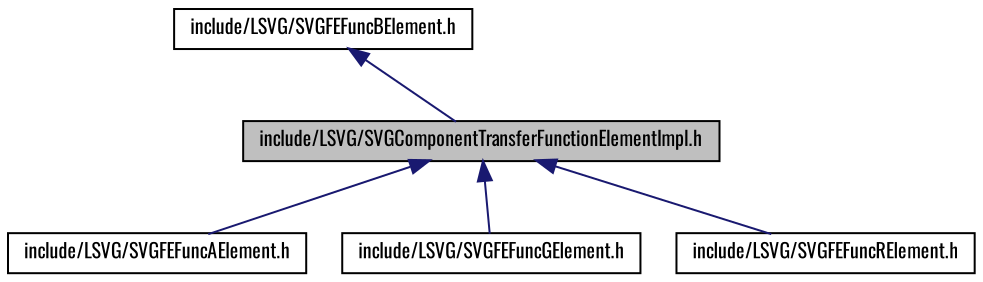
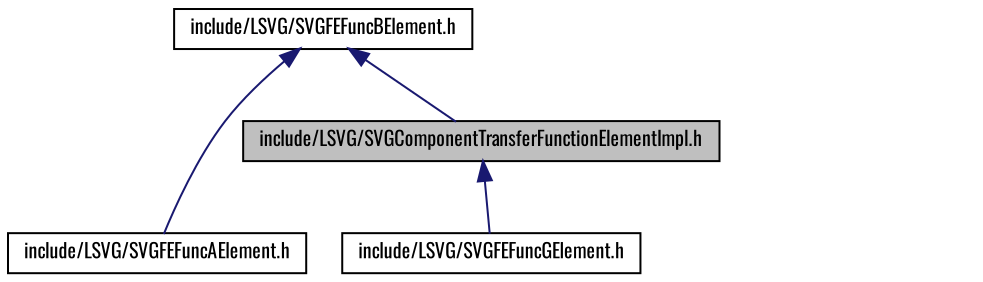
edge "include/LSVG/SVGFEFuncAElement.h" -> "include/LSVG/SVGComponentTransferFunctionElementImpl.h": now "include/LSVG/SVGFEFuncAElement.h" -> "include/LSVG/SVGFEFuncBElement.h"
node "include/LSVG/SVGFEFuncRElement.h": removed
